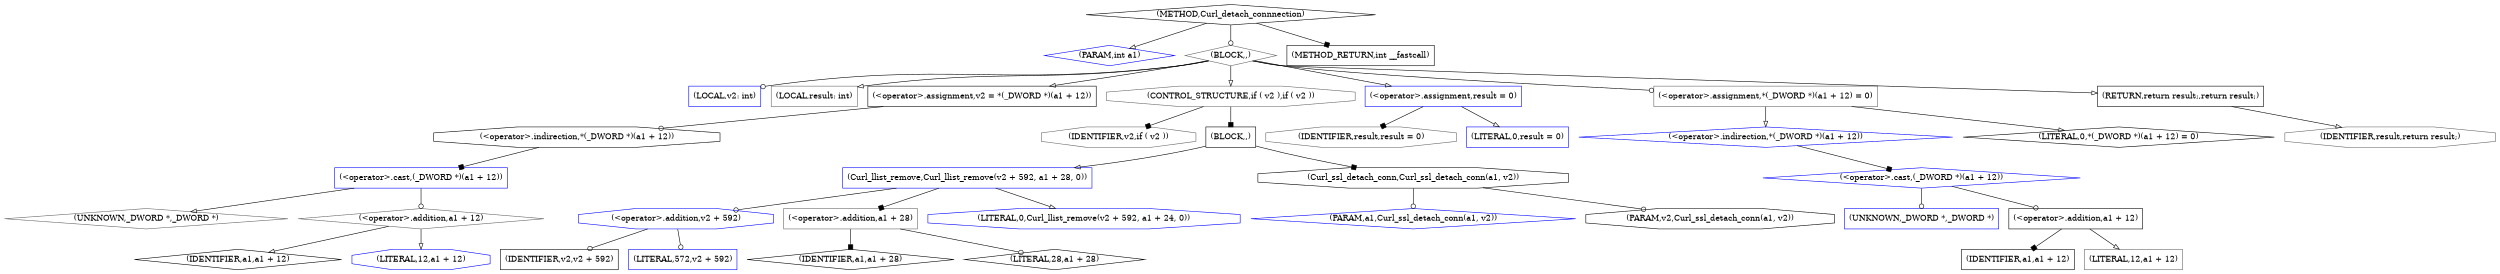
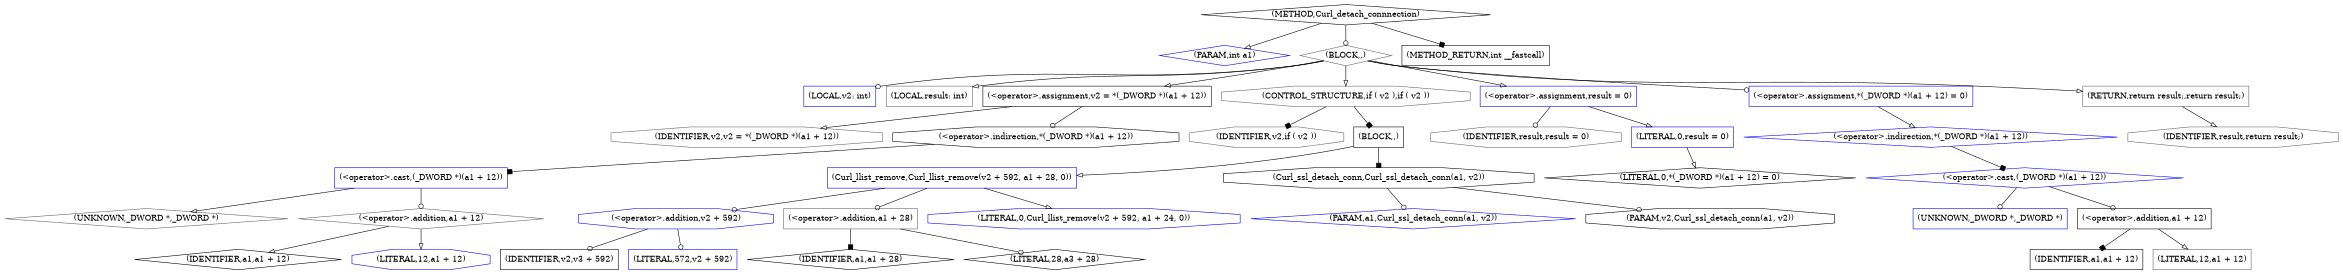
node "(<operator>.assignment,*(_DWORD *)(a1 + 12) = 0)": color gray40 -> blue
node "(RETURN,return result;,return result;)": color black -> gray40
edge "(<operator>.assignment,result = 0)" -> "(IDENTIFIER,result,result = 0)": arrowhead box -> odot
edge "(<operator>.assignment,*(_DWORD *)(a1 + 12) = 0)" -> "(LITERAL,0,*(_DWORD *)(a1 + 12) = 0)": now "(LITERAL,0,result = 0)" -> "(LITERAL,0,*(_DWORD *)(a1 + 12) = 0)"
node "(IDENTIFIER,v2,v2 = *(_DWORD *)(a1 + 12))": added
edge "(Curl_llist_remove,Curl_llist_remove(v2 + 592, a1 + 28, 0))" -> "(<operator>.addition,a1 + 28)": arrowhead box -> odot
node "(IDENTIFIER,v2,v2 + 592)": label "(IDENTIFIER,v2,v2 + 592)" -> "(IDENTIFIER,v2,v3 + 592)"
node "(LITERAL,28,a1 + 28)": label "(LITERAL,28,a1 + 28)" -> "(LITERAL,28,a3 + 28)"
